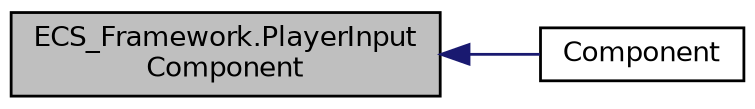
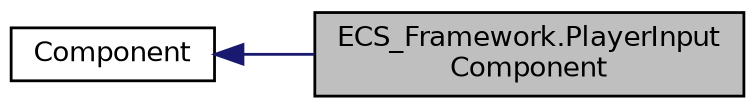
edge "Component" -> "ECS_Framework.PlayerInput Component": reversed
